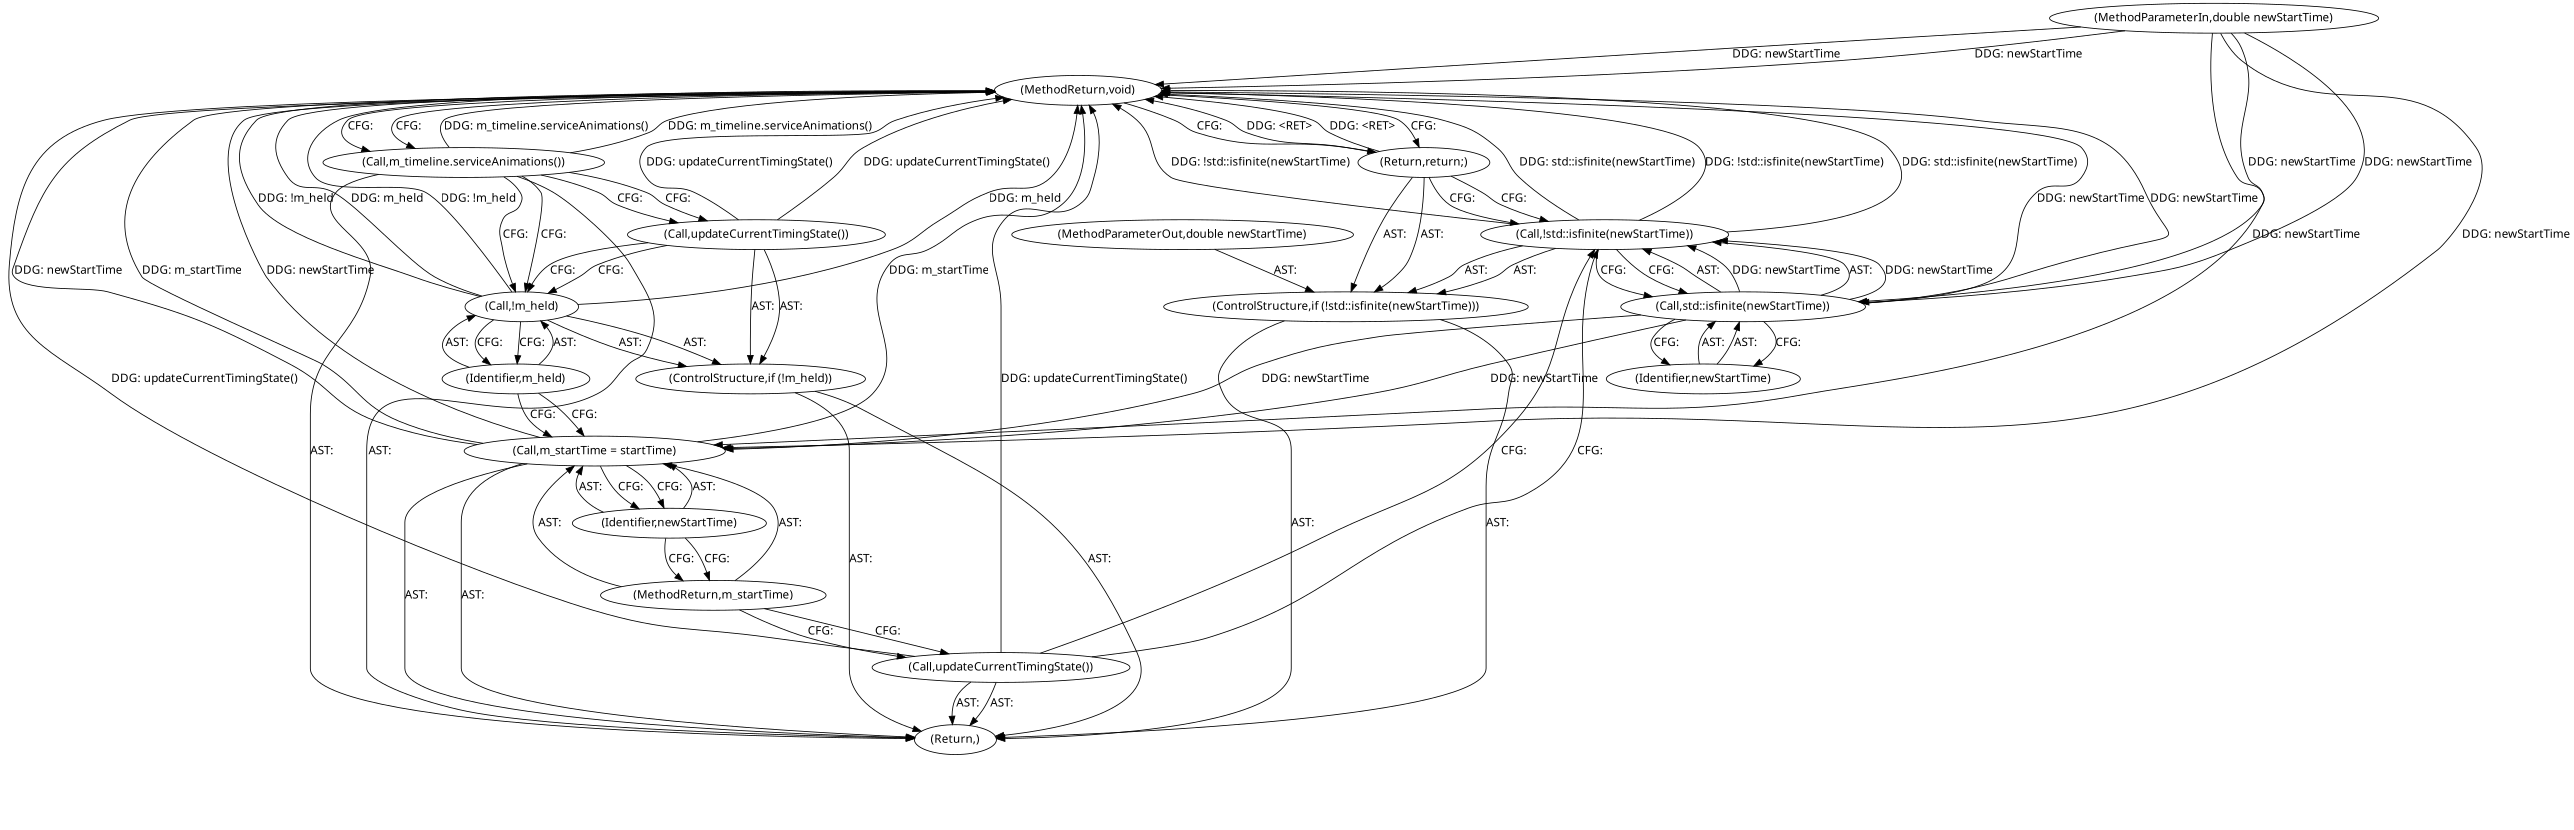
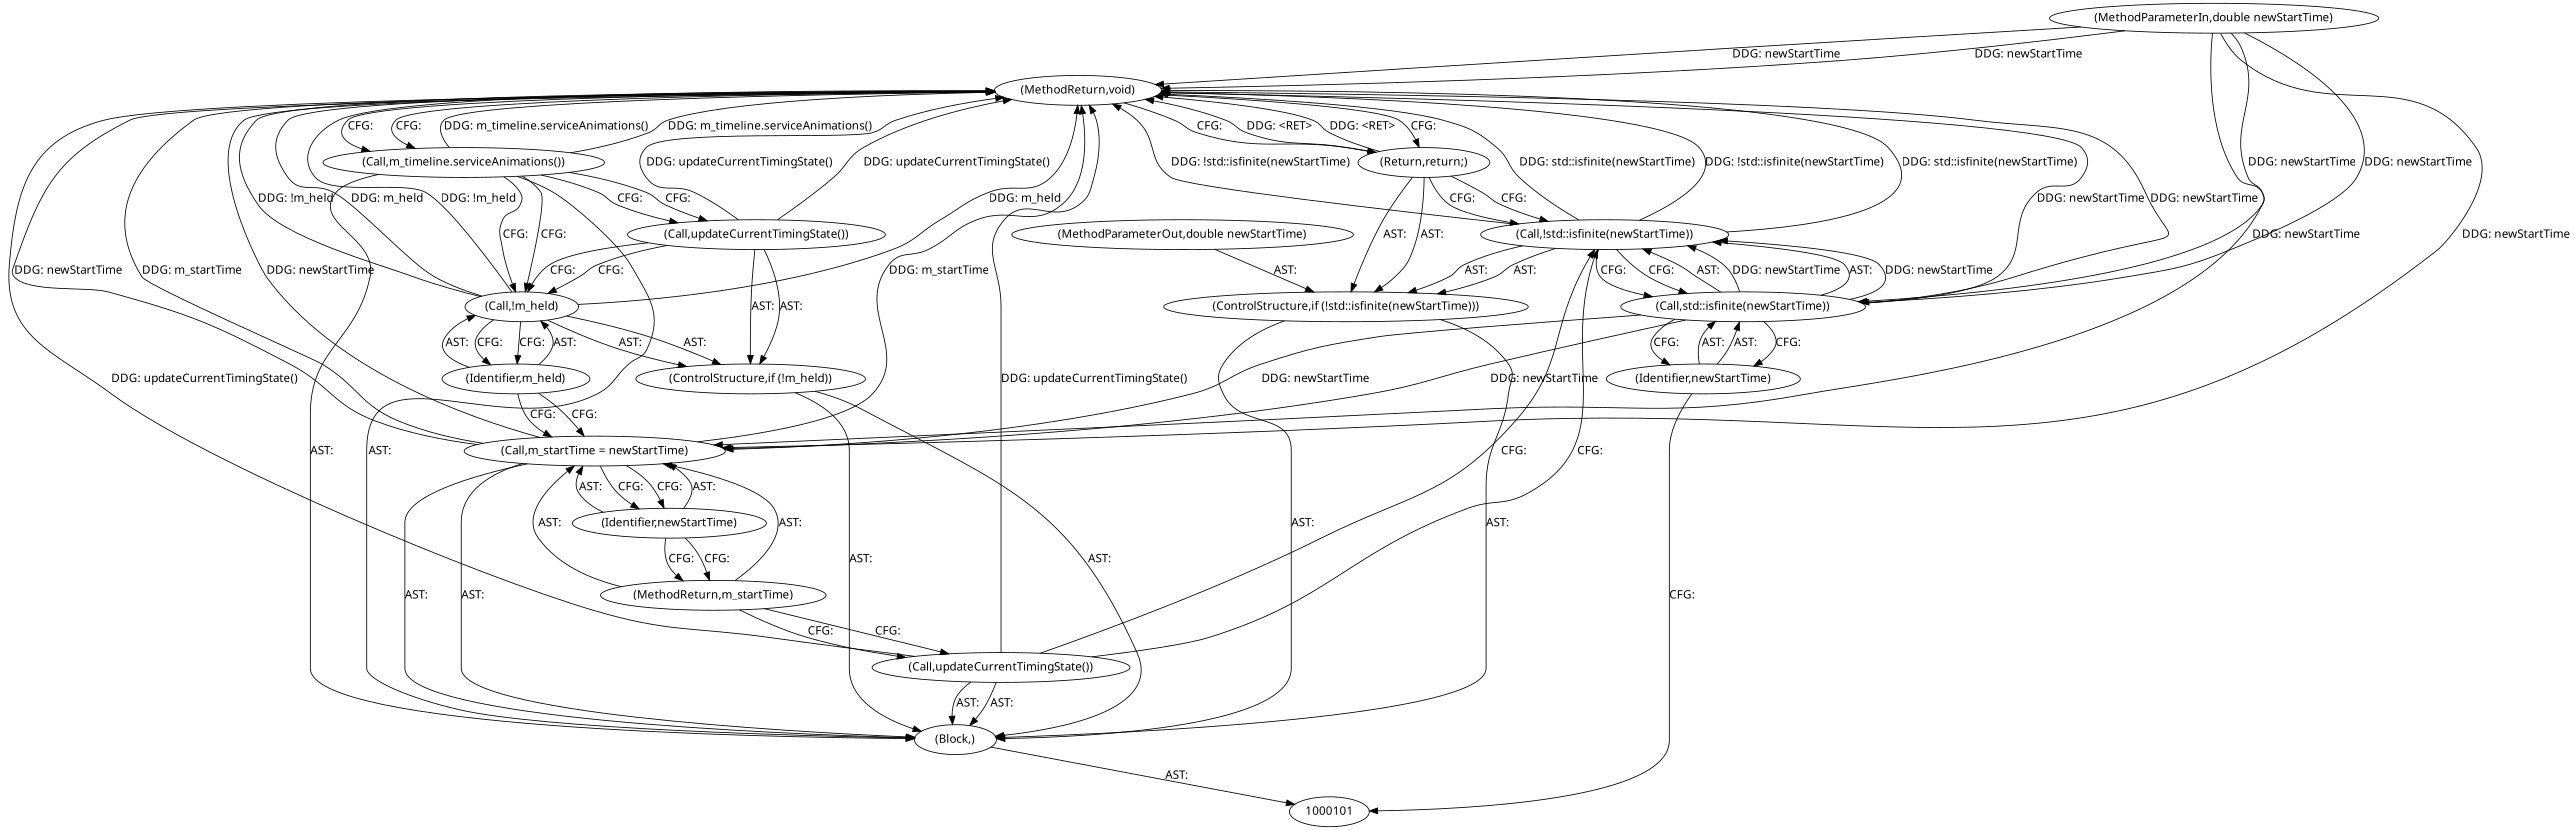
node "(Call,m_startTime = startTime)": label "(Call,m_startTime = startTime)" -> "(Call,m_startTime = newStartTime)"
node "(Return,)": label "(Return,)" -> "(Block,)"
node "1000101": added
